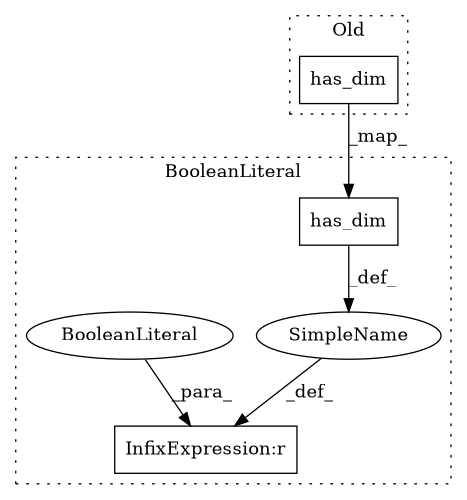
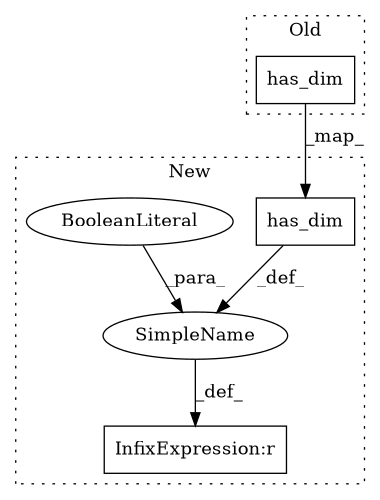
cluster "BooleanLiteral": label "BooleanLiteral" -> "New"
edge "BooleanLiteral" -> "InfixExpression:r": now "BooleanLiteral" -> "SimpleName"
